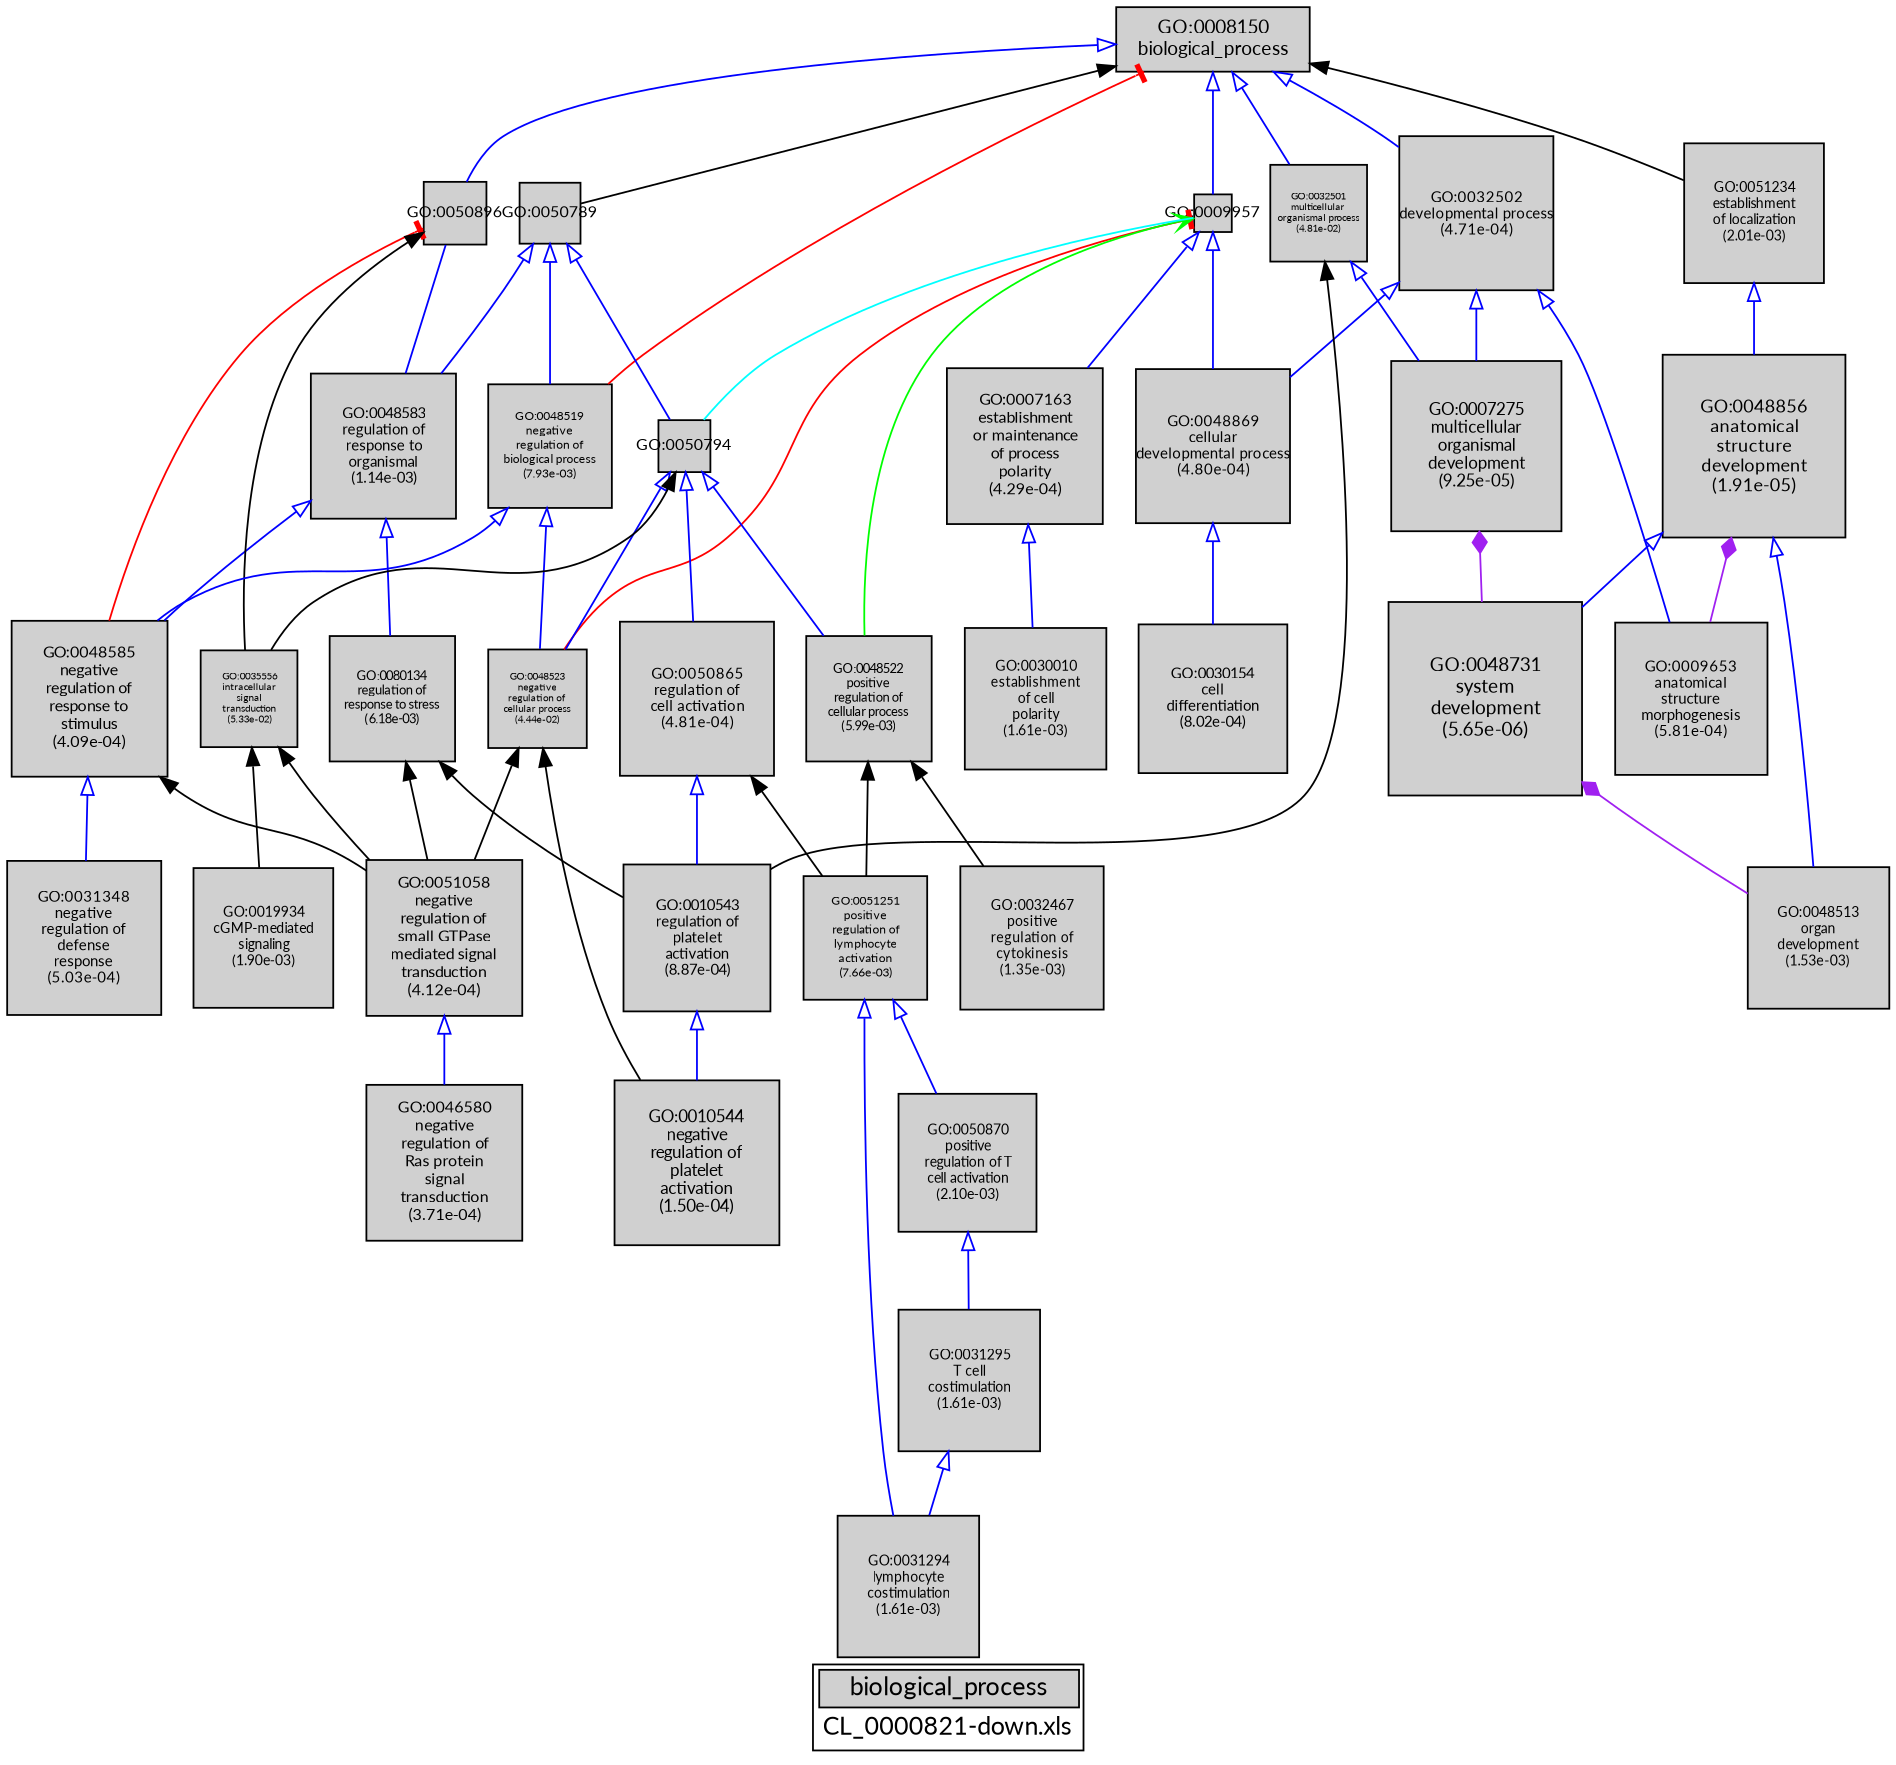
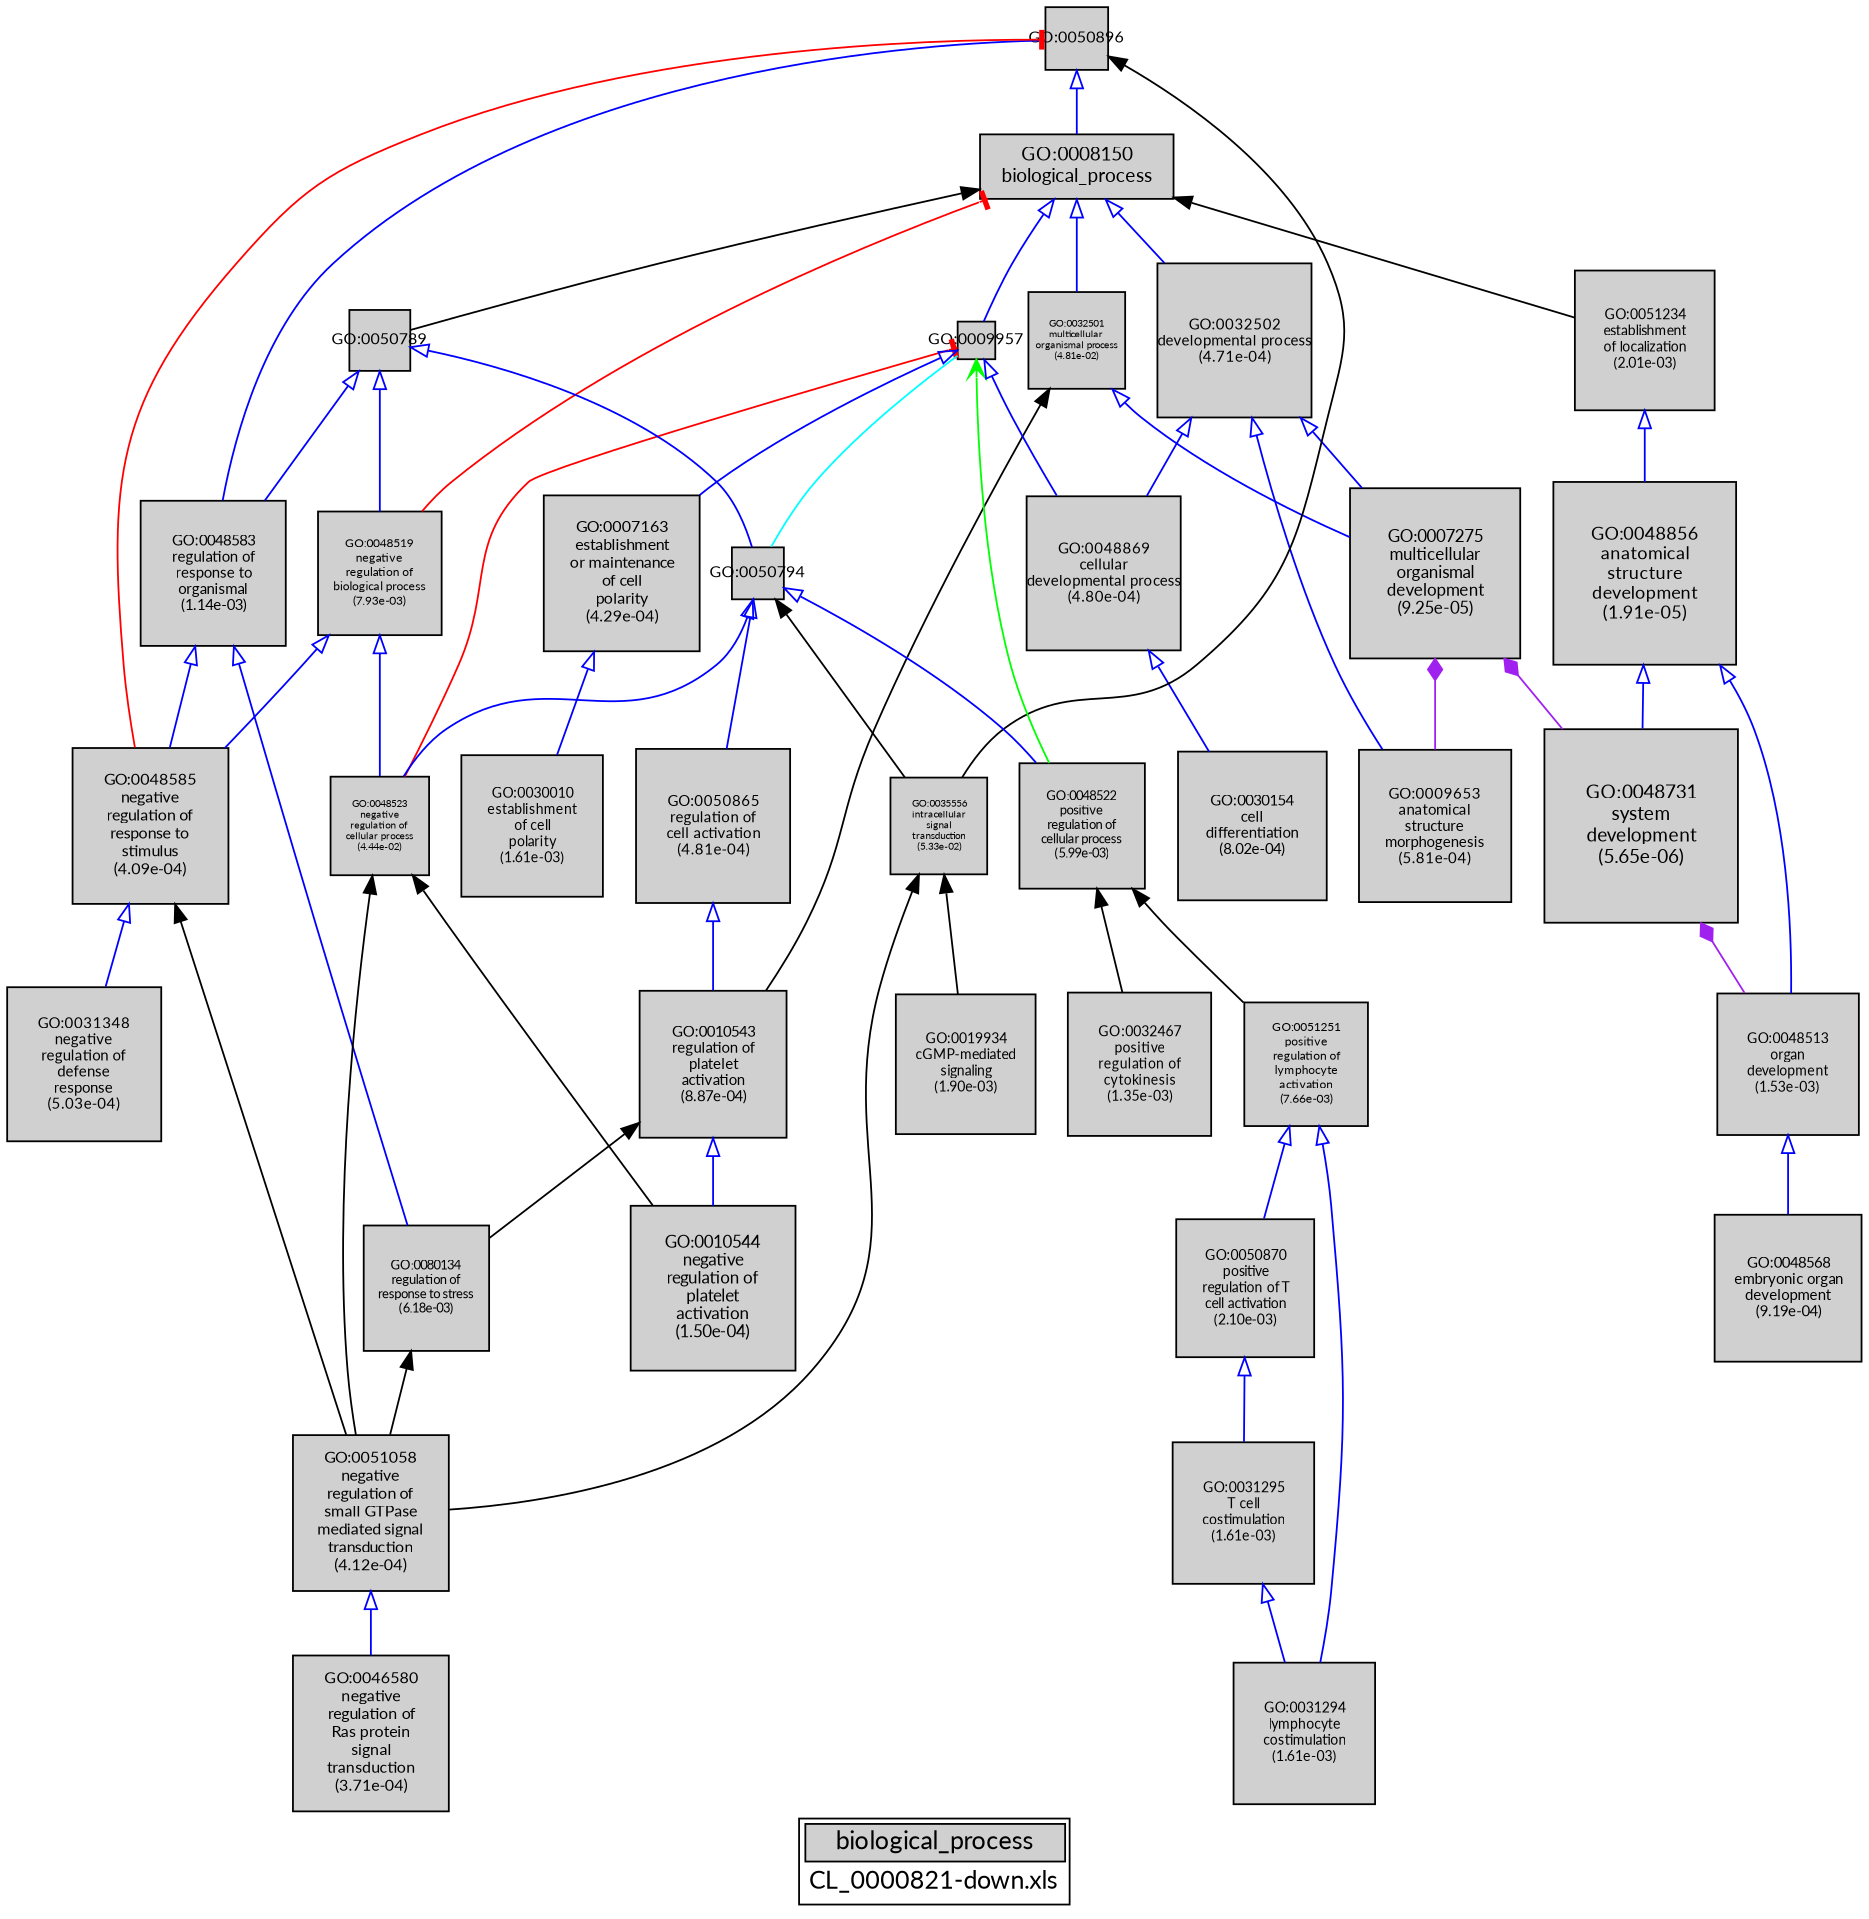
edge "GO:0050896" -> "GO:0008150": reversed
node "GO:0007163": text "of process" -> "of cell"
edge "GO:0009653" -> "GO:0048856": now "GO:0009653" -> "GO:0007275"
edge "GO:0051251" -> "GO:0050865": removed
edge "GO:0010543" -> "GO:0080134": reversed
node "GO:0048568": added
